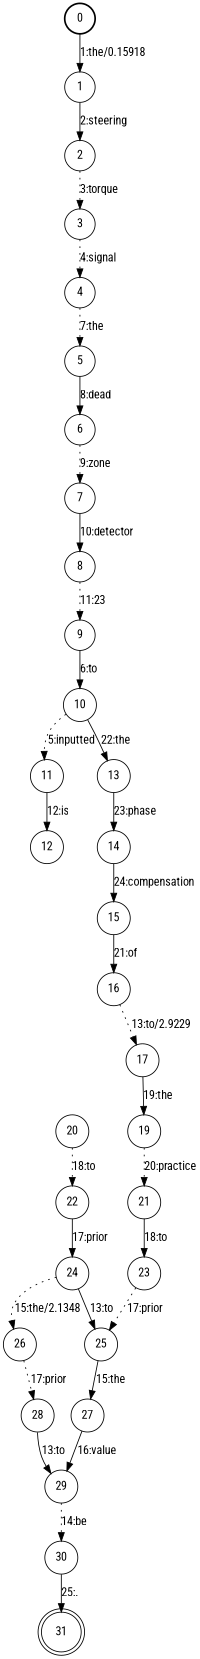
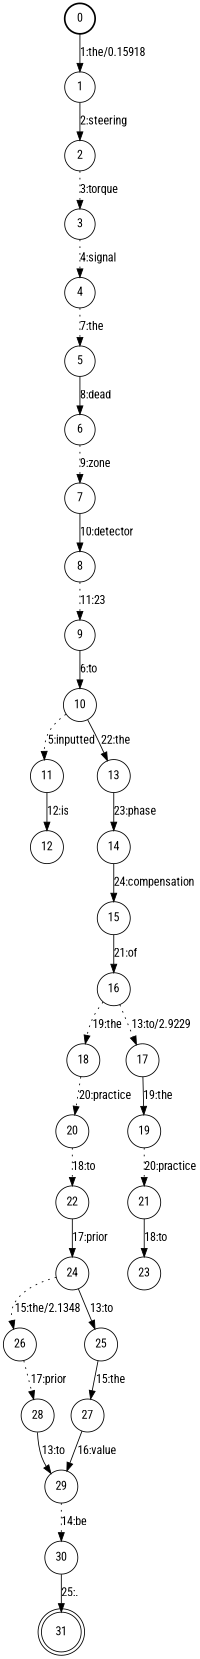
node "18": added
edge "23" -> "25": removed, label "17:prior"
